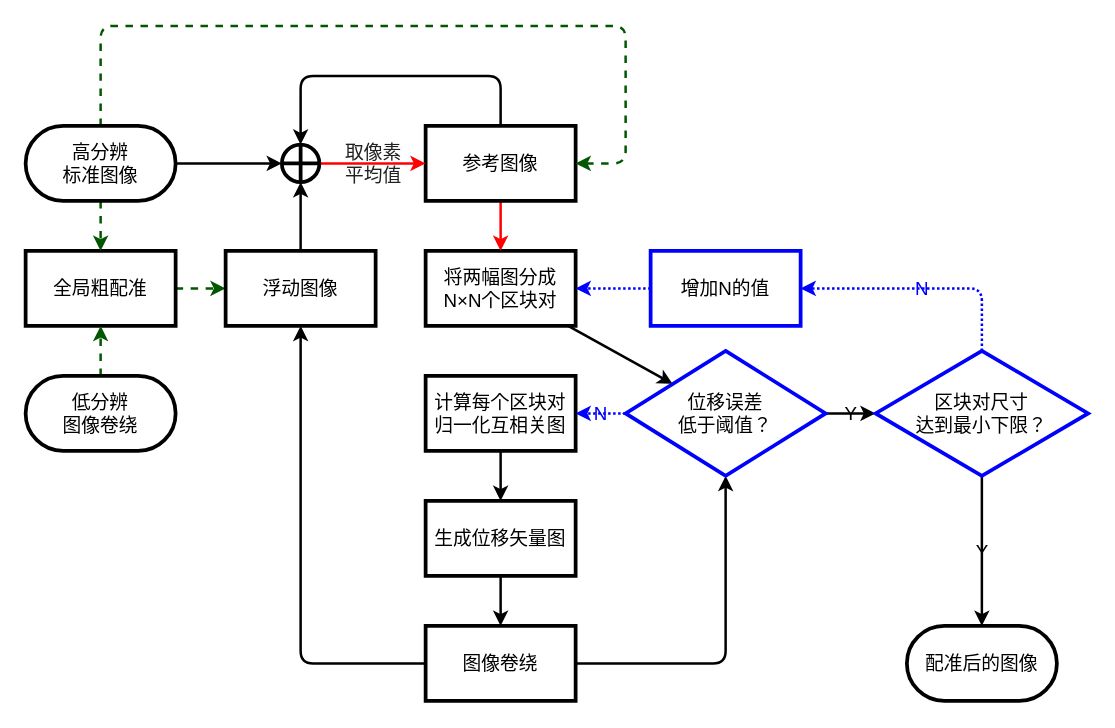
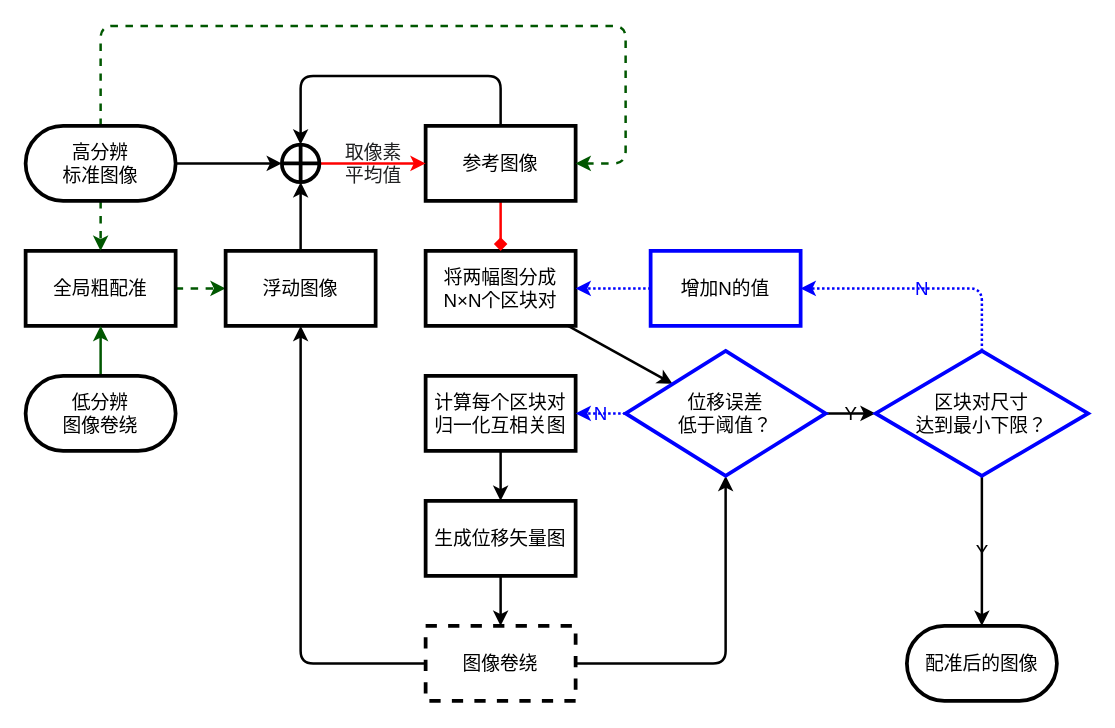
edge "参考图像" -> "将两幅图分成N×N个区块对": arrowhead classic -> diamond
edge "低分辨 图像卷绕" -> "全局粗配准": style dashed -> solid
node "图像卷绕": style solid -> dashed
